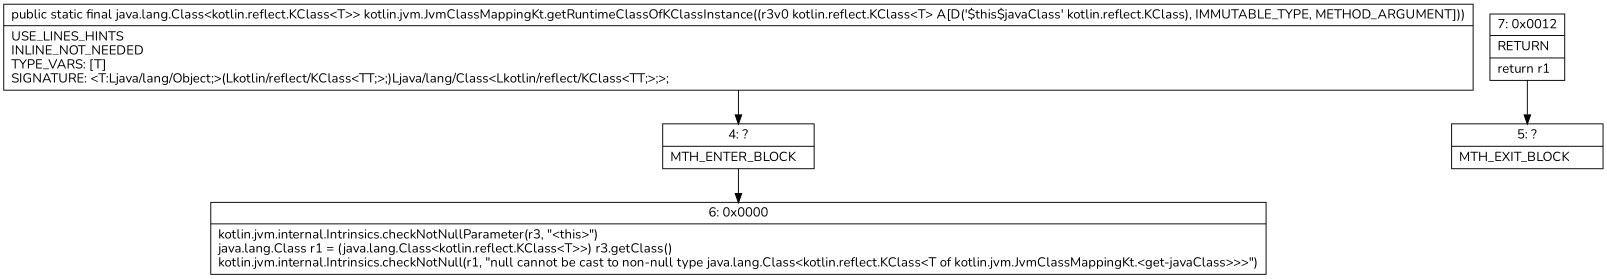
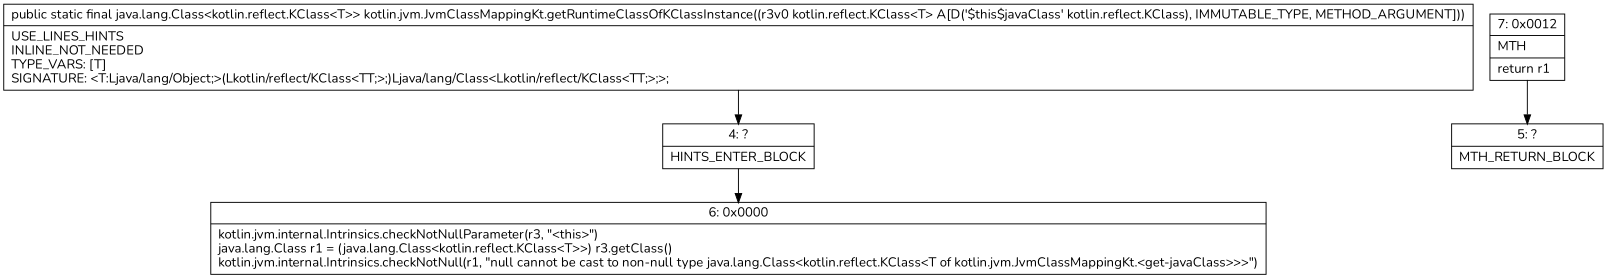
node "7: 0x0012": text "RETURN" -> "MTH"
node "4: ?": text "MTH_ENTER_BLOCK" -> "HINTS_ENTER_BLOCK"
node "5: ?": text "MTH_EXIT_BLOCK" -> "MTH_RETURN_BLOCK"
